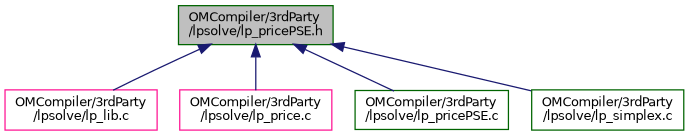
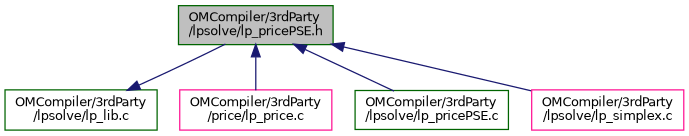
edge "OMCompiler/3rdParty /lpsolve/lp_lib.c" -> "OMCompiler/3rdParty /lpsolve/lp_pricePSE.h": reversed
node "OMCompiler/3rdParty /lpsolve/lp_lib.c": color deeppink -> darkgreen
node "OMCompiler/3rdParty /lpsolve/lp_price.c": label "OMCompiler/3rdParty /lpsolve/lp_price.c" -> "OMCompiler/3rdParty /price/lp_price.c"
node "OMCompiler/3rdParty /lpsolve/lp_simplex.c": color darkgreen -> deeppink
